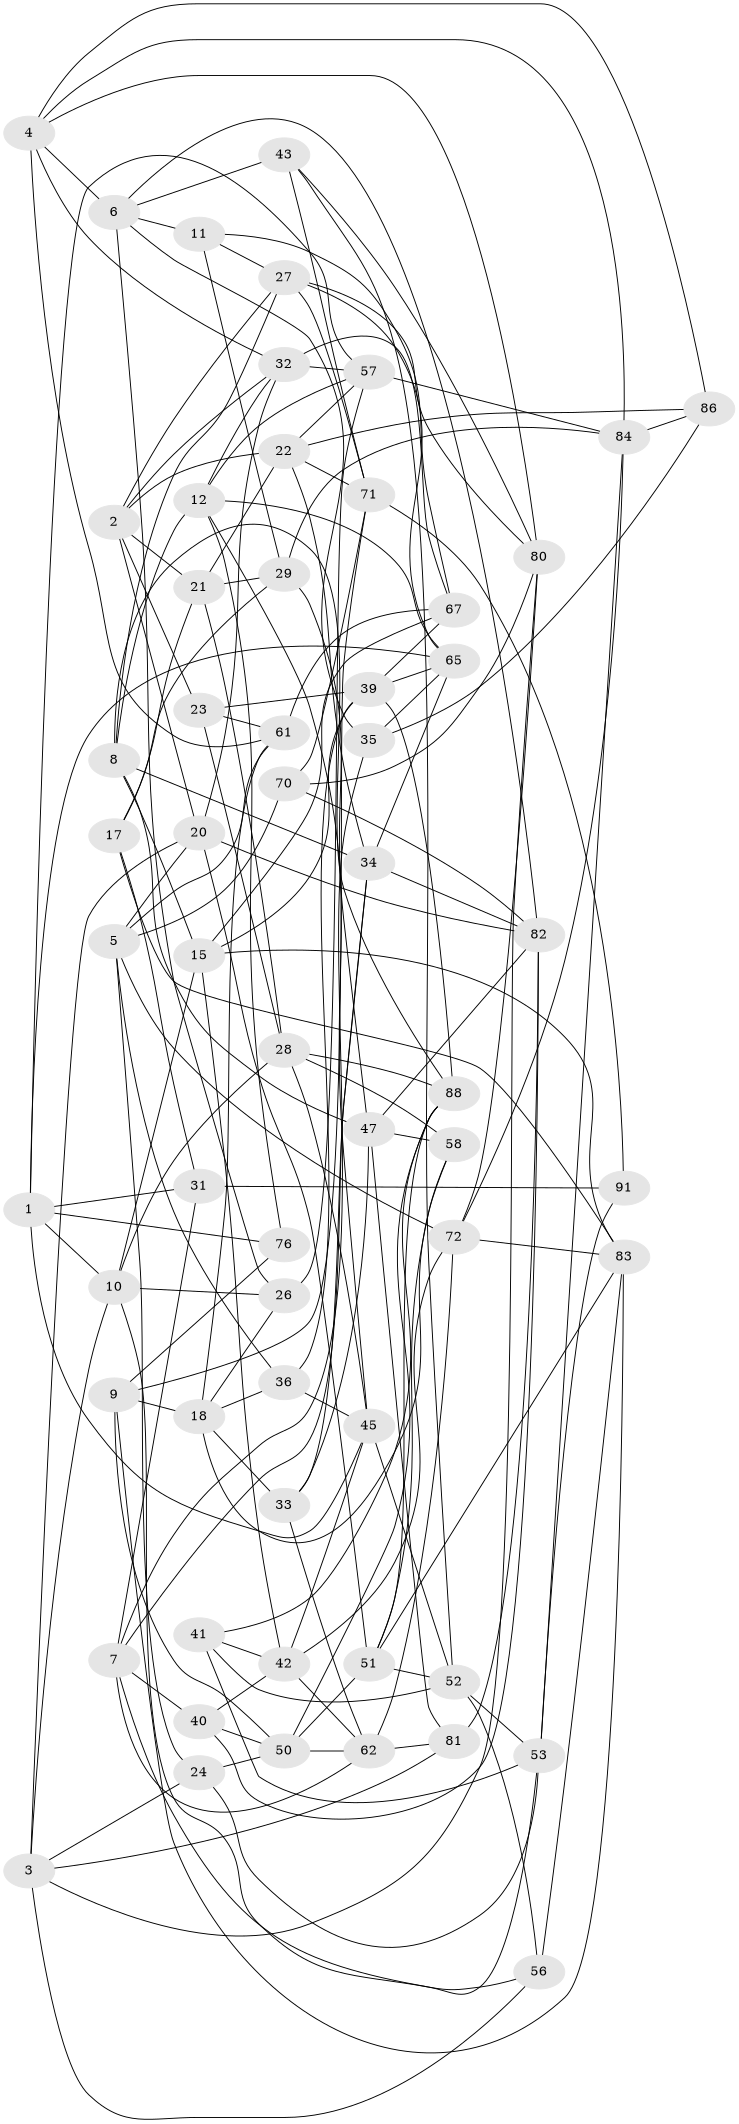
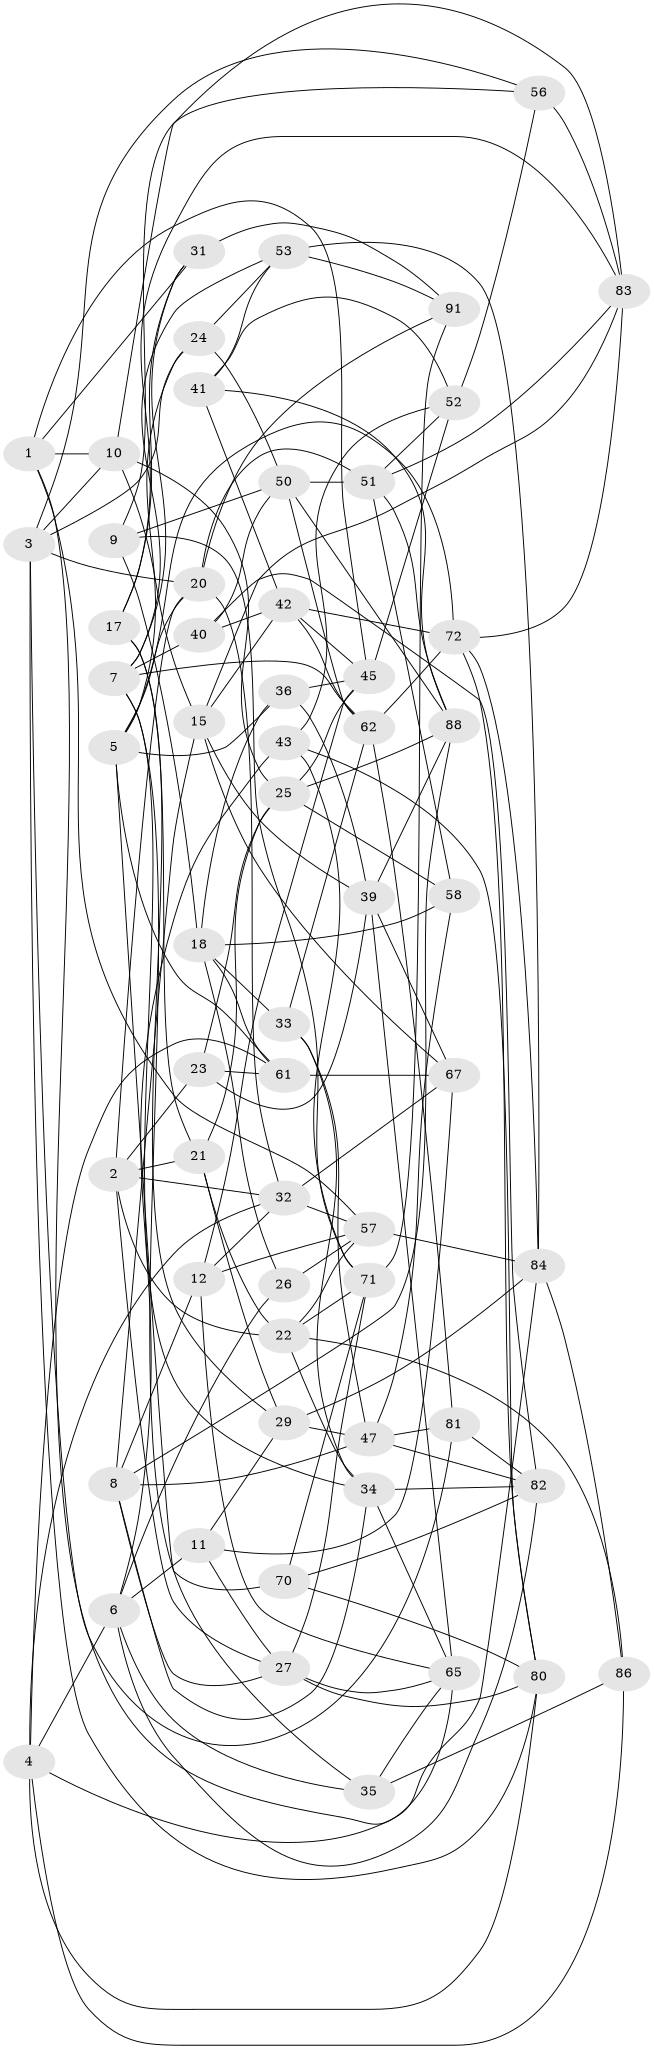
edge "20" -- "82": now "20" -- "91"
node "28": label "28" -> "25"
node "76": removed
edge "10" -- "26": removed
edge "52" -- "53": removed
